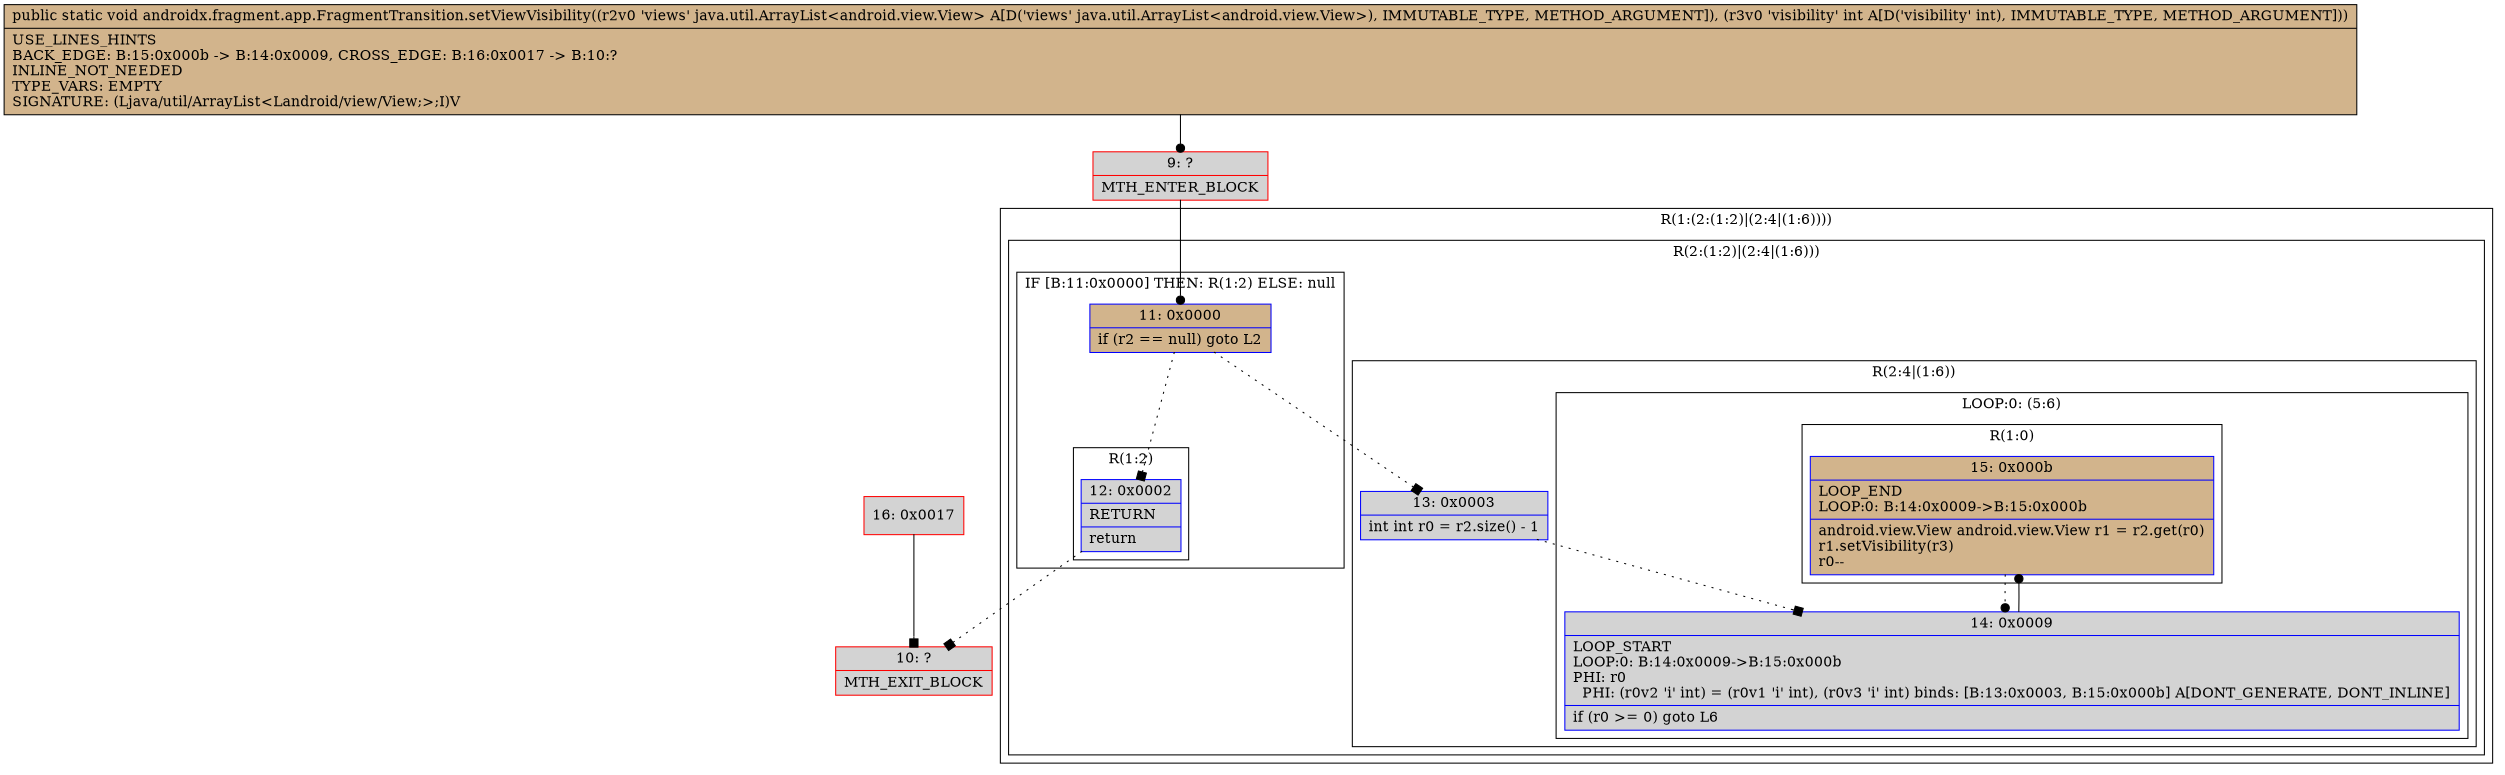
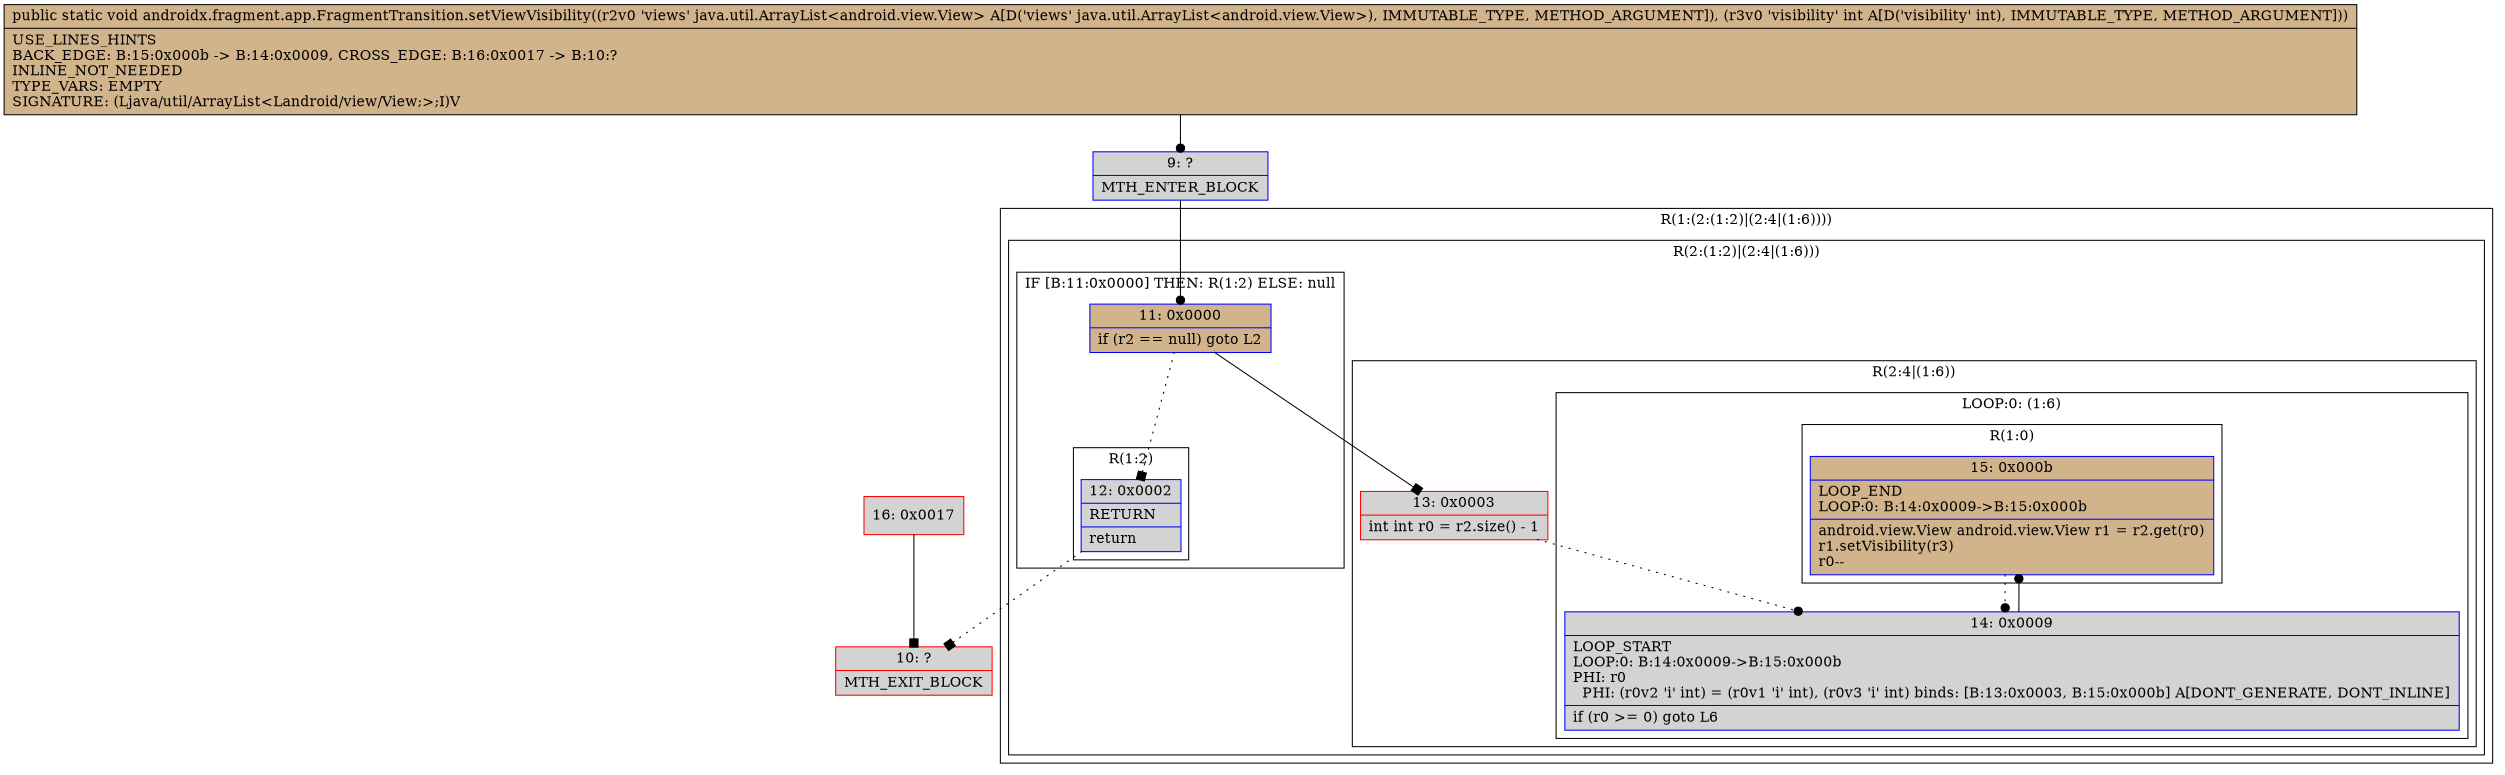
node "9: ?": color red -> blue
cluster "LOOP:0: (5:6)": label "LOOP:0: (5:6)" -> "LOOP:0: (1:6)"
edge "11: 0x0000" -> "13: 0x0003": style dotted -> solid
node "13: 0x0003": color blue -> red
edge "13: 0x0003" -> "14: 0x0009": arrowhead box -> dot
